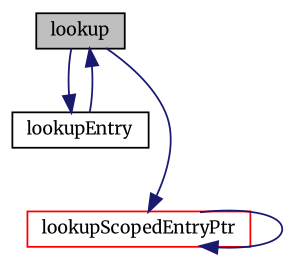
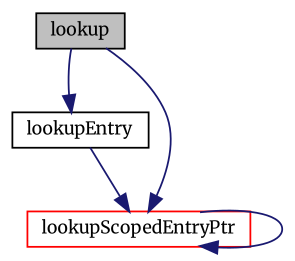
edge "lookupEntry" -> "lookup": now "lookupEntry" -> "lookupScopedEntryPtr"
